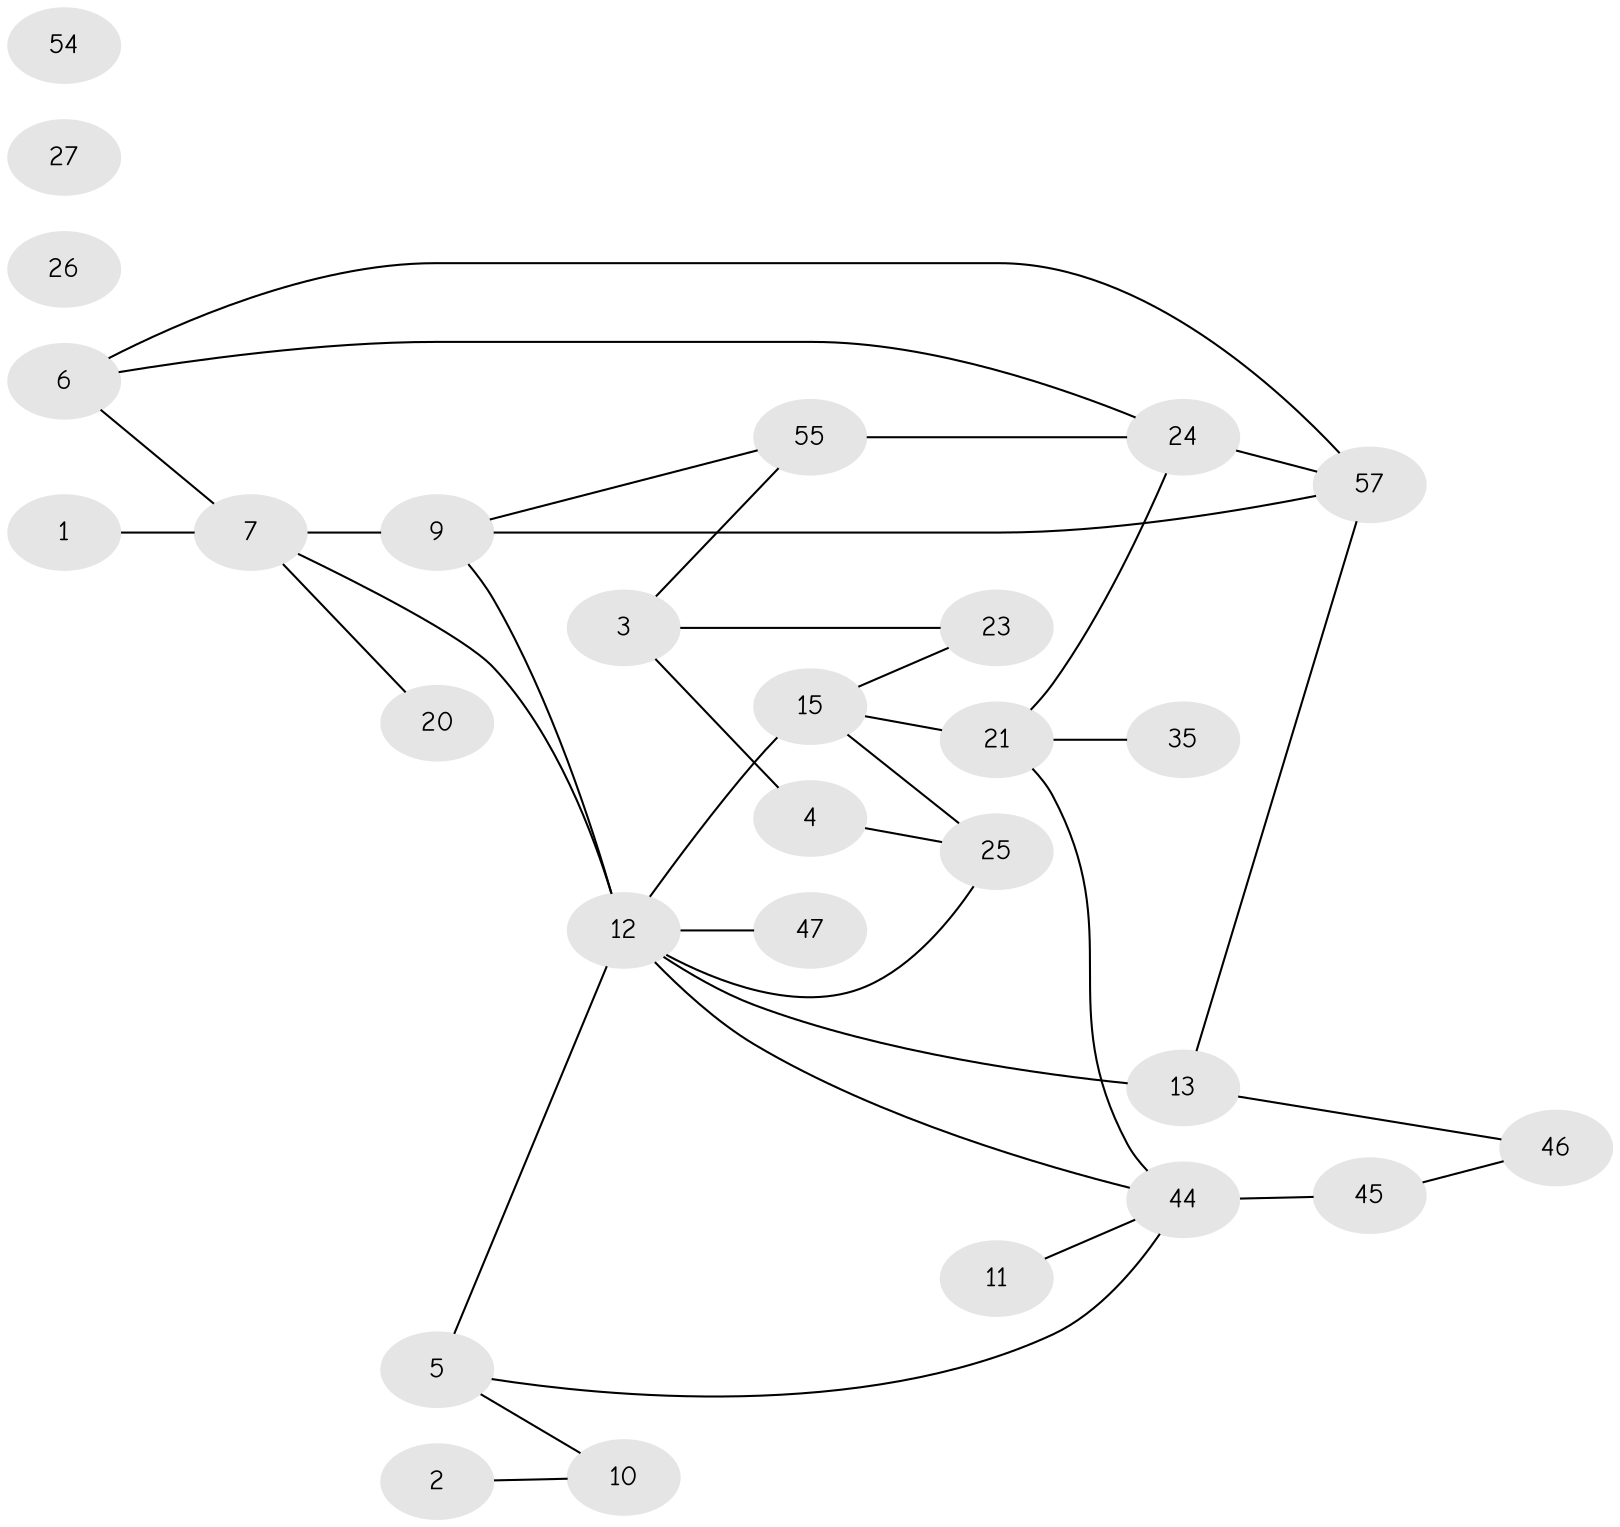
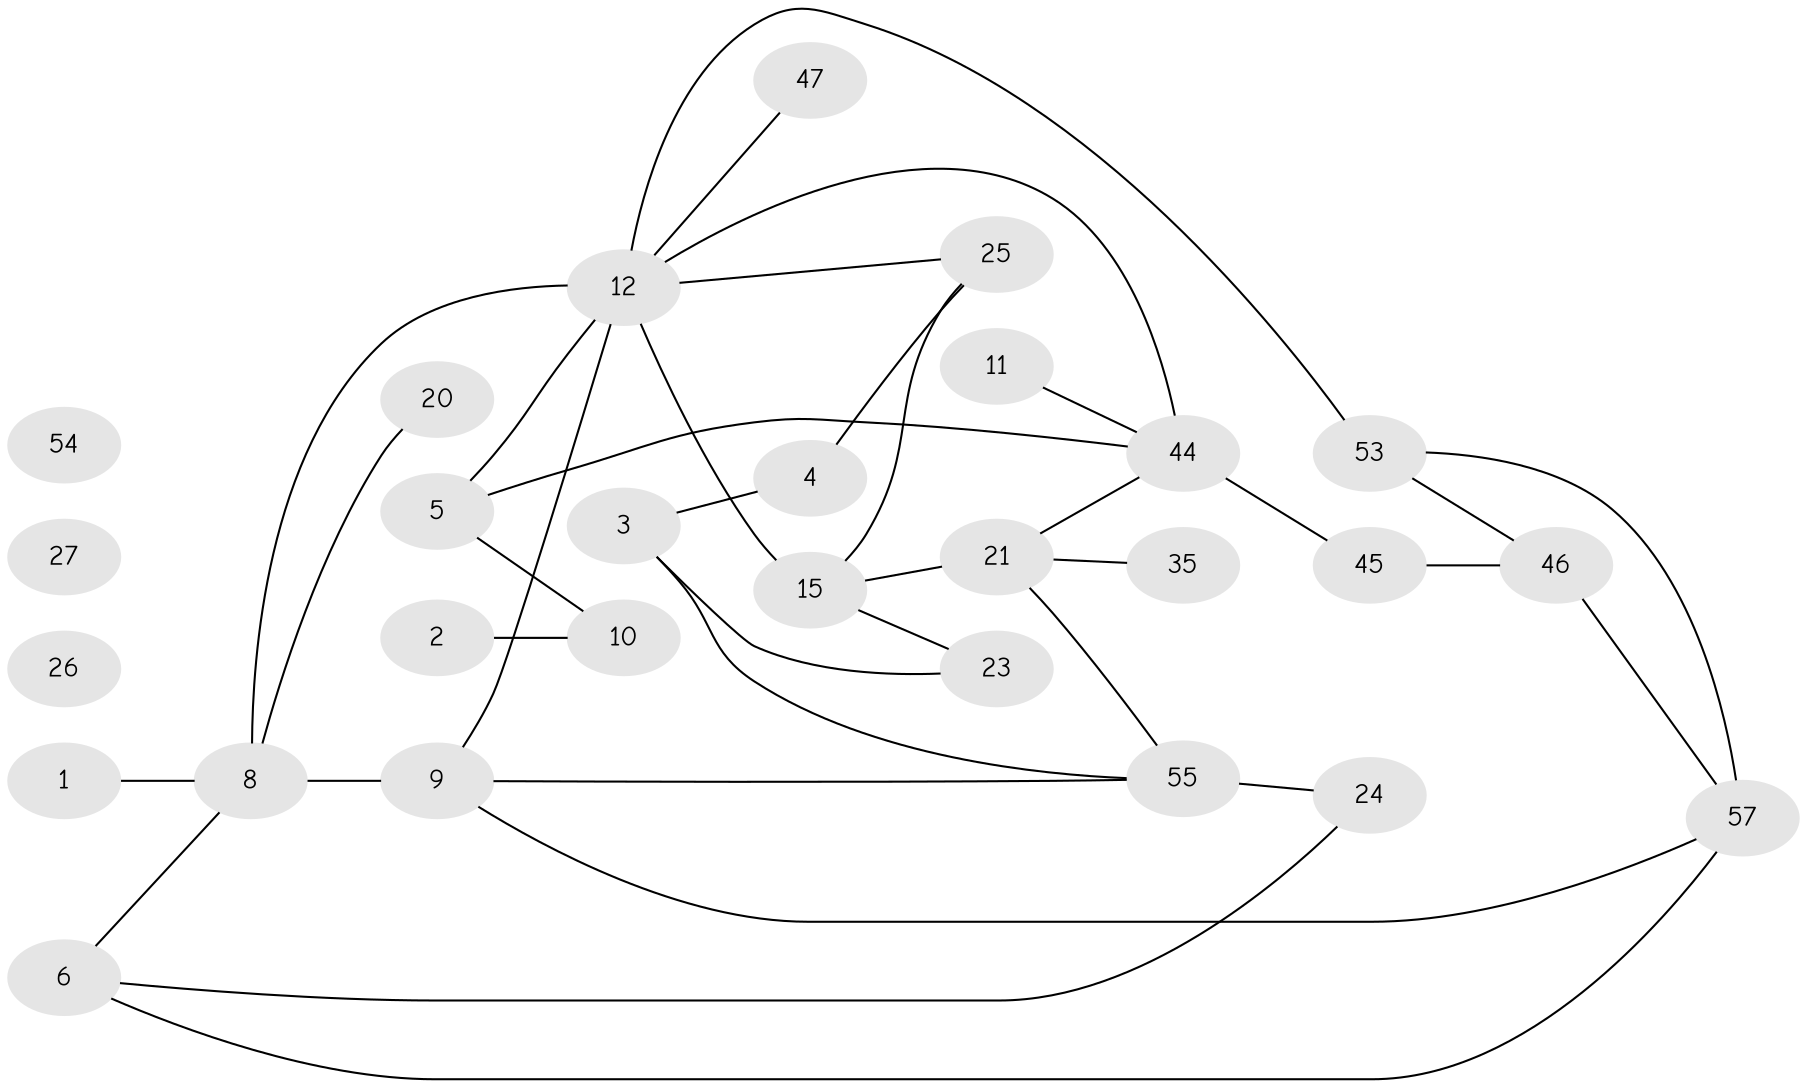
edge "24" -- "57": now "46" -- "57"
node "7": label "7" -> "8"
edge "24" -- "21": now "55" -- "21"
node "13": label "13" -> "53"
